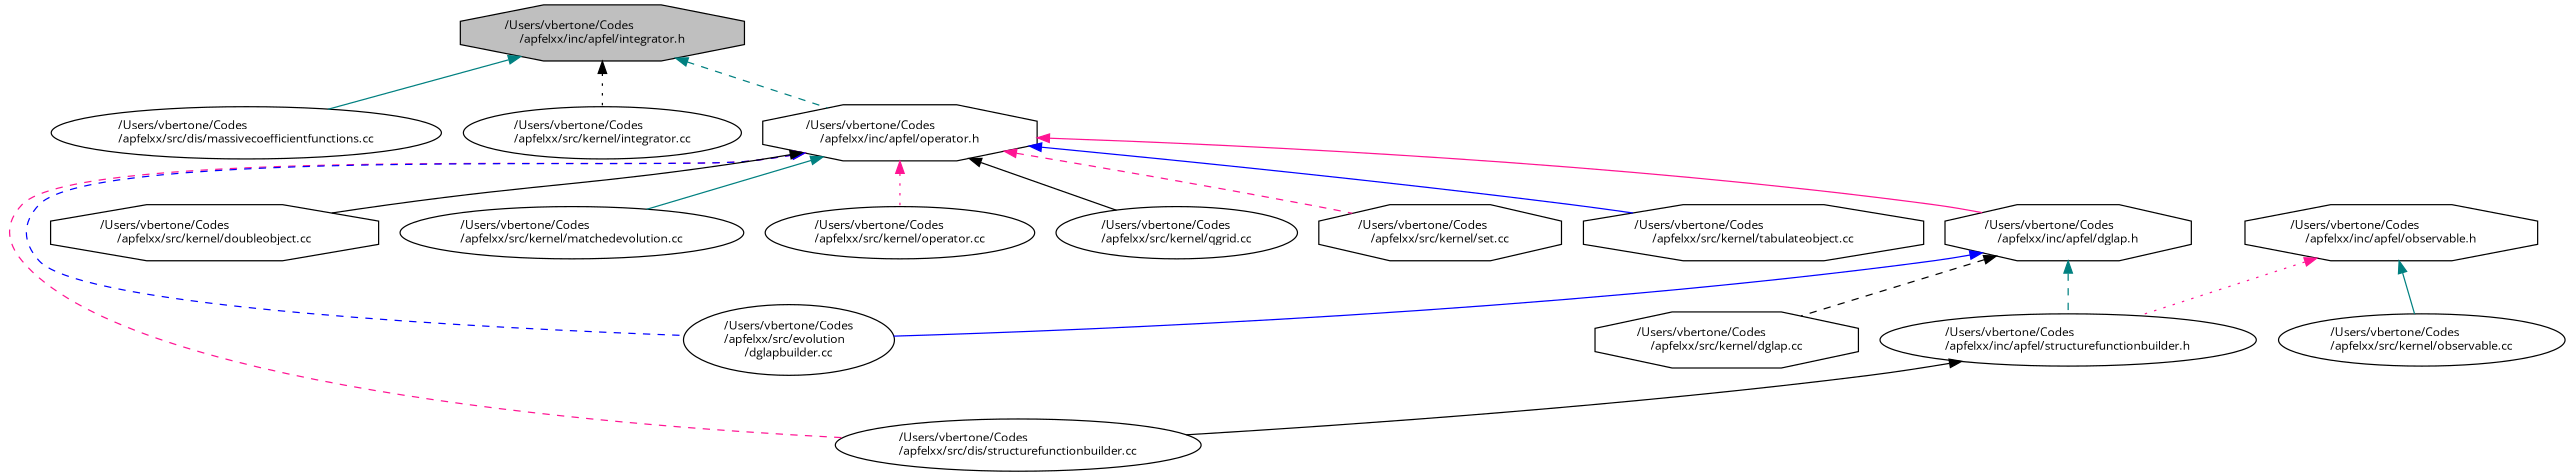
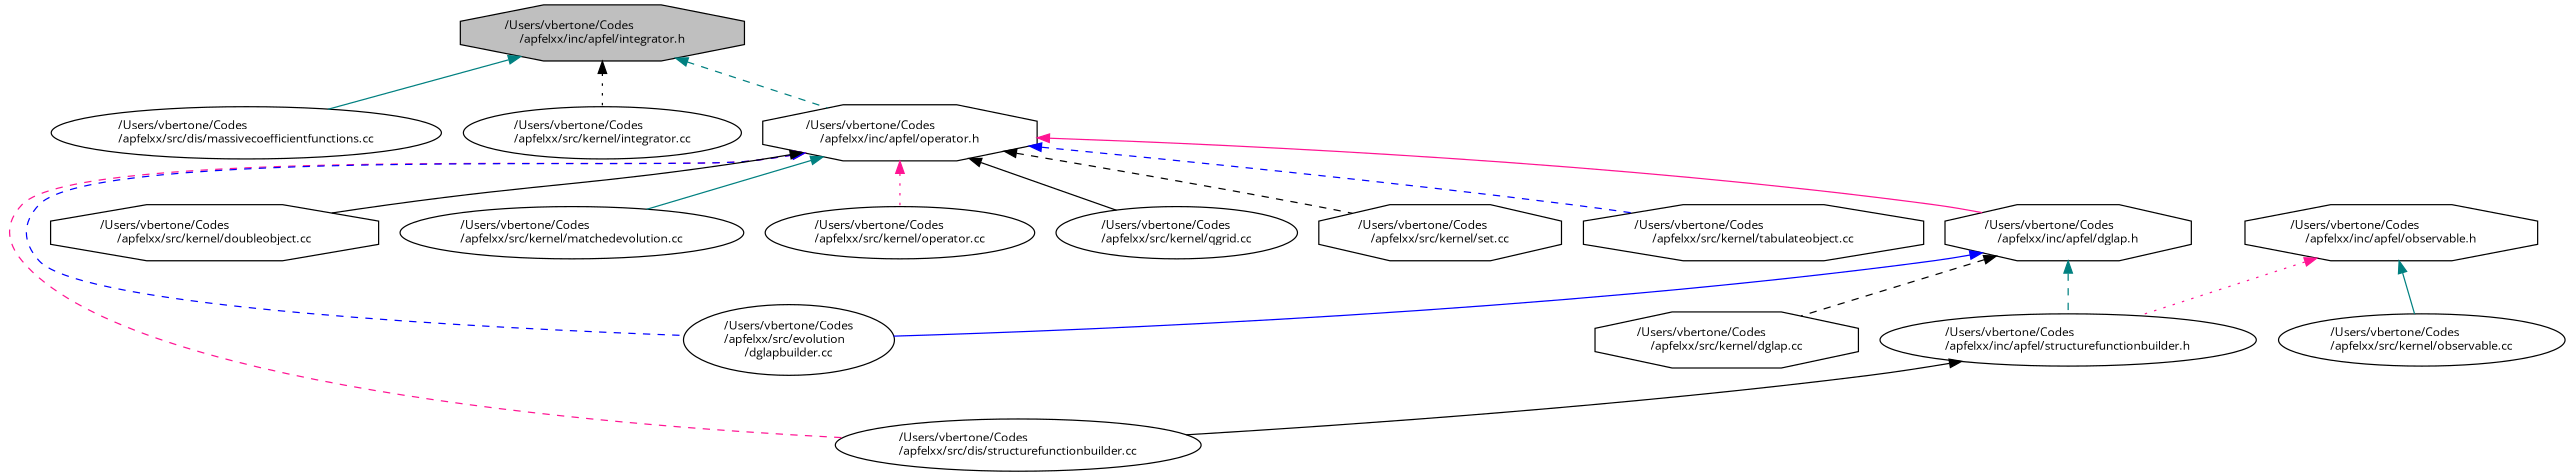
edge "/Users/vbertone/Codes /apfelxx/src/kernel/tabulateobject.cc" -> "/Users/vbertone/Codes /apfelxx/inc/apfel/operator.h": style solid -> dashed
edge "/Users/vbertone/Codes /apfelxx/src/kernel/set.cc" -> "/Users/vbertone/Codes /apfelxx/inc/apfel/operator.h": color deeppink -> black
